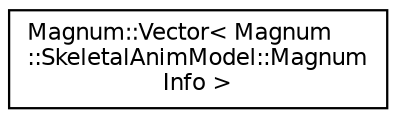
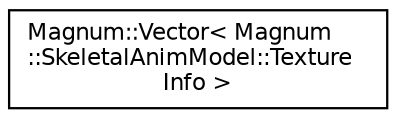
node "Magnum::Vector< Magnum ::SkeletalAnimModel::Magnum Info >": label "Magnum::Vector< Magnum ::SkeletalAnimModel::Magnum Info >" -> "Magnum::Vector< Magnum ::SkeletalAnimModel::Texture Info >"
